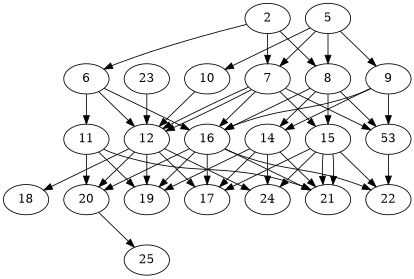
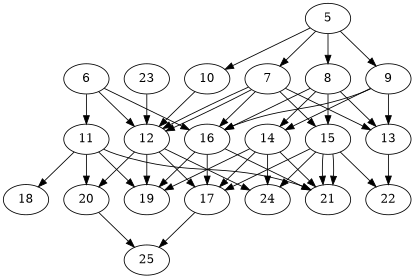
node "2": removed
node "53": label "53" -> "13"
edge "12" -> "18": now "11" -> "18"
edge "16" -> "22": removed
edge "16" -> "20": removed
edge "17" -> "25": added
